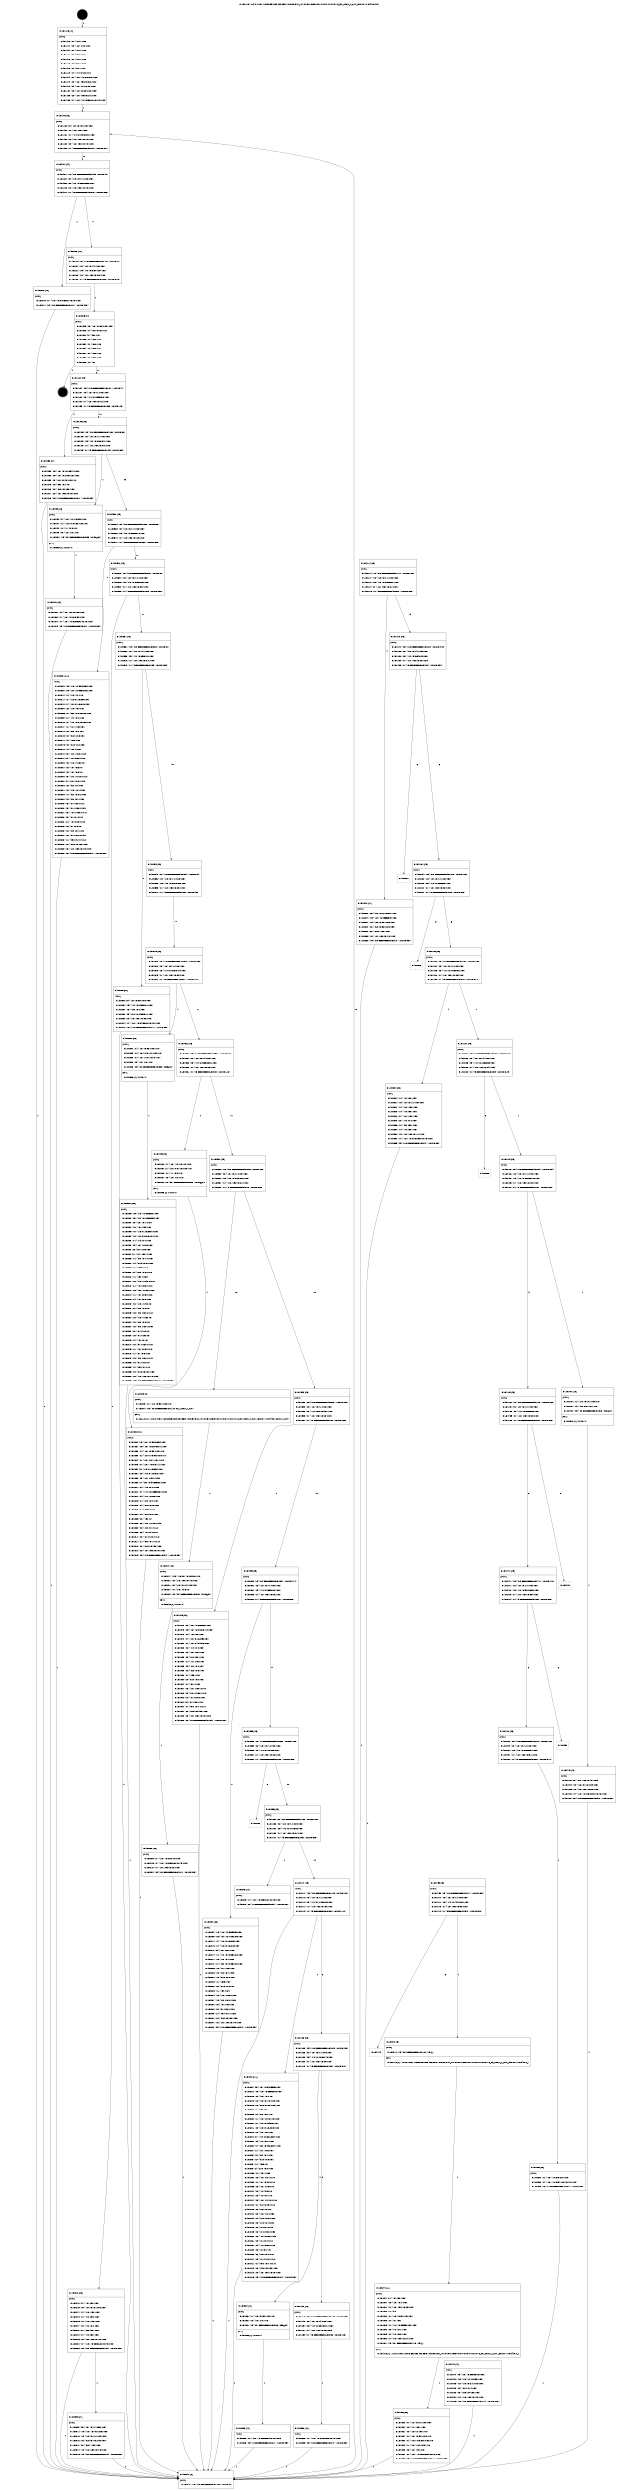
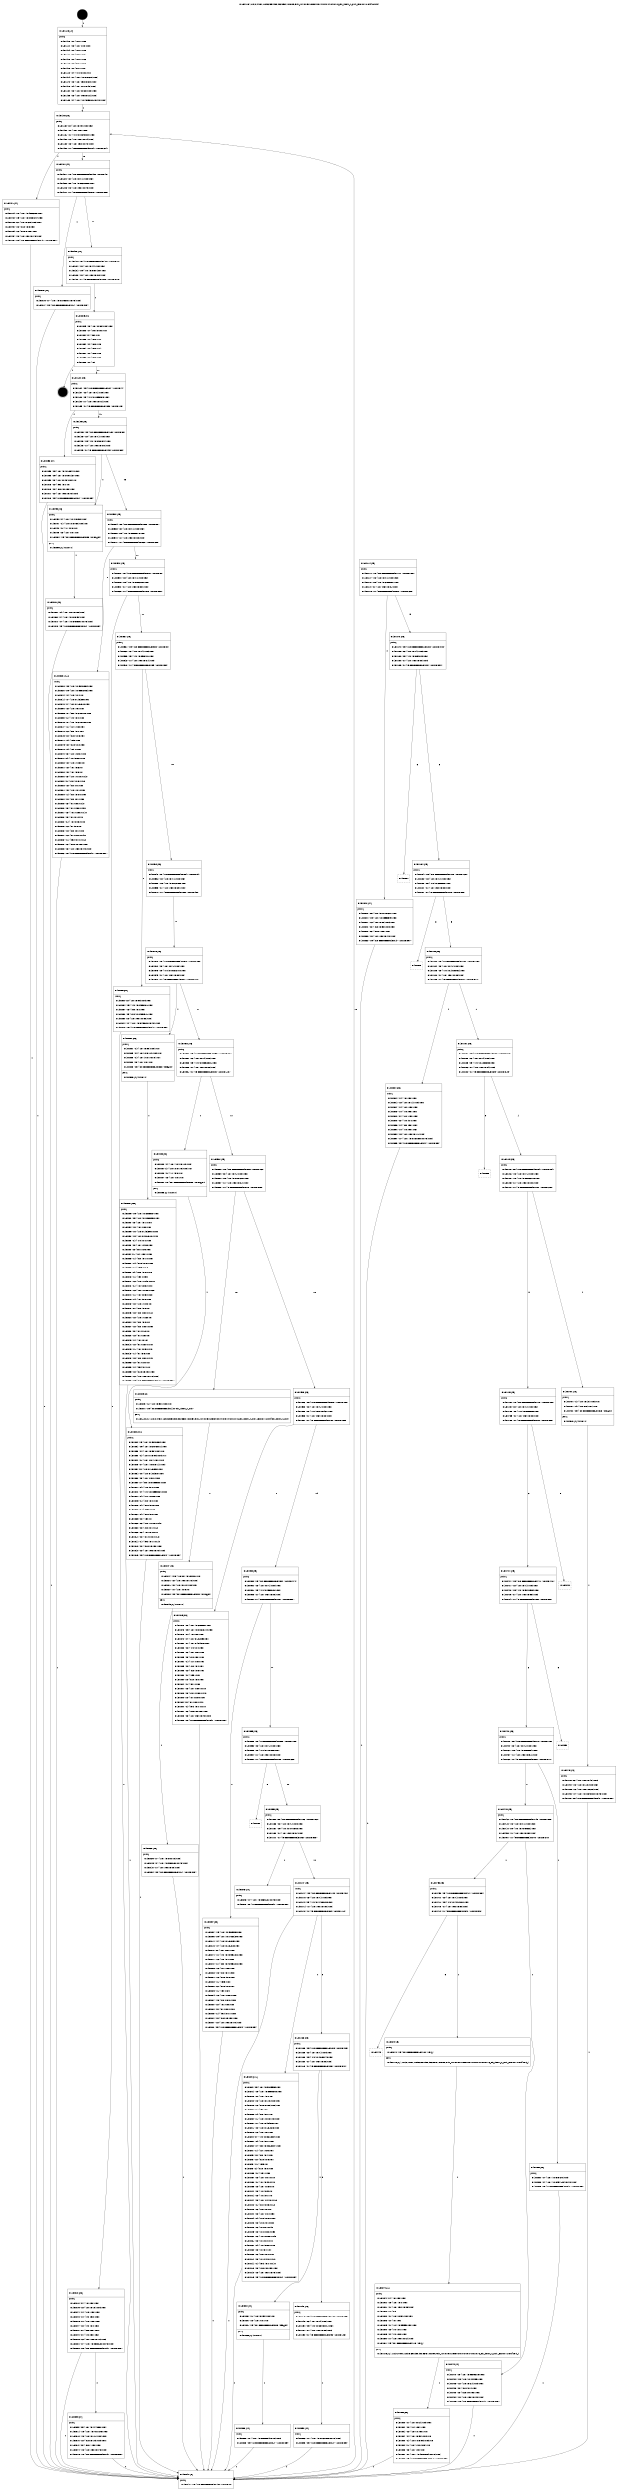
node "0x4017d4 [27]": added
node "0x401743 [25]": added
